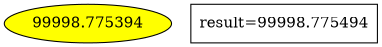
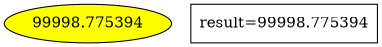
node "result=99998.775494": label "result=99998.775494" -> "result=99998.775394"
